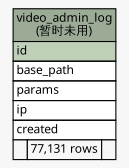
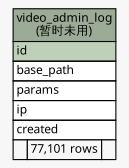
node "video_admin_log": text "77,131 rows" -> "77,101 rows"
